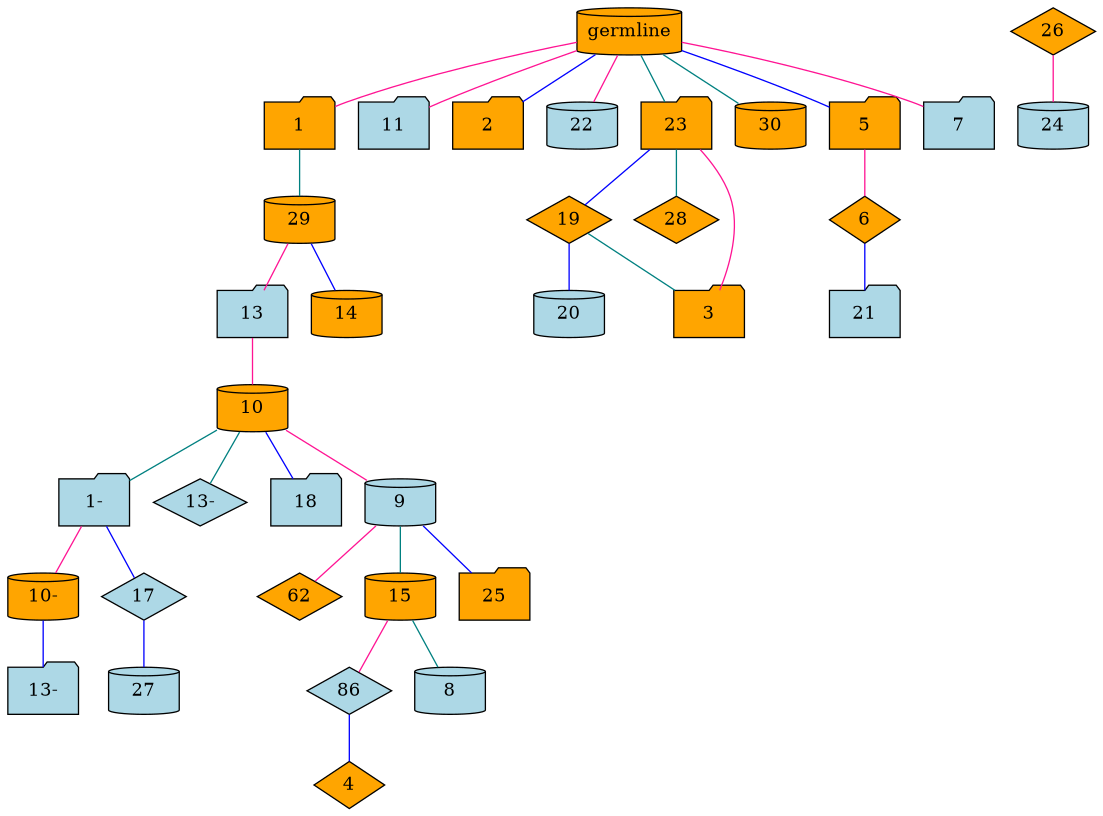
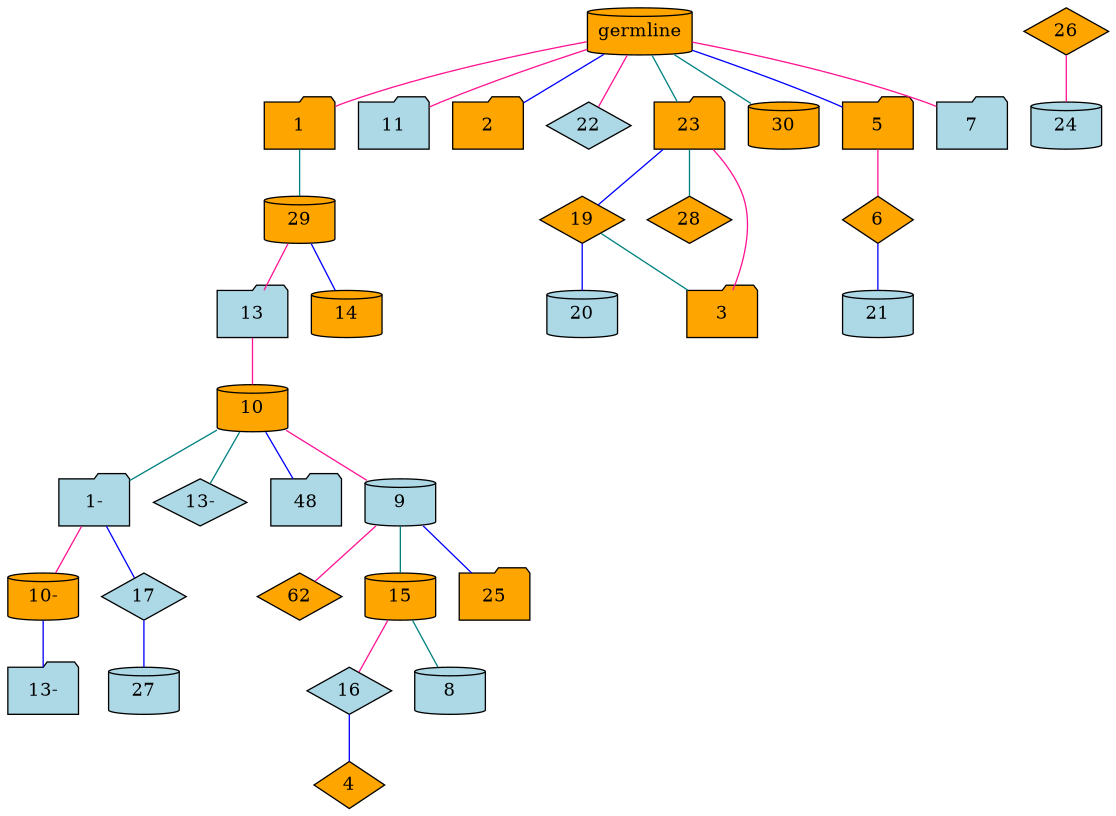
node "22": shape cylinder -> diamond
node "21": shape folder -> cylinder
node "18": label "18" -> "48"
node "86": label "86" -> "16"
